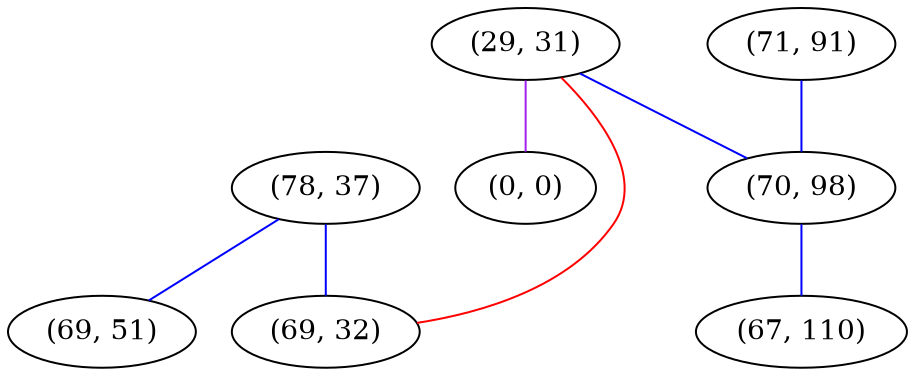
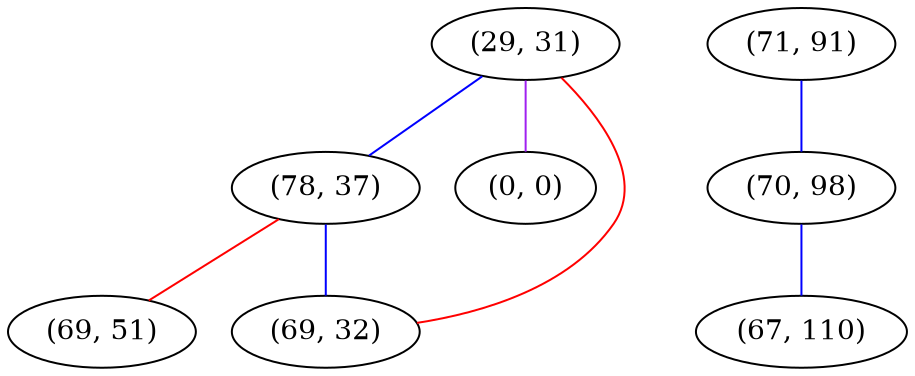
edge "(29, 31)" -- "(70, 98)": now "(29, 31)" -- "(78, 37)"
edge "(78, 37)" -- "(69, 51)": color blue -> red
